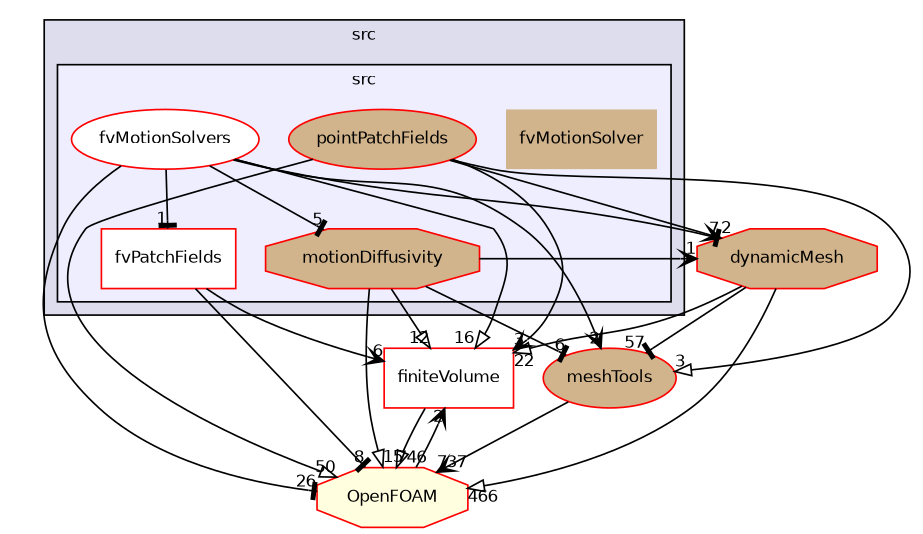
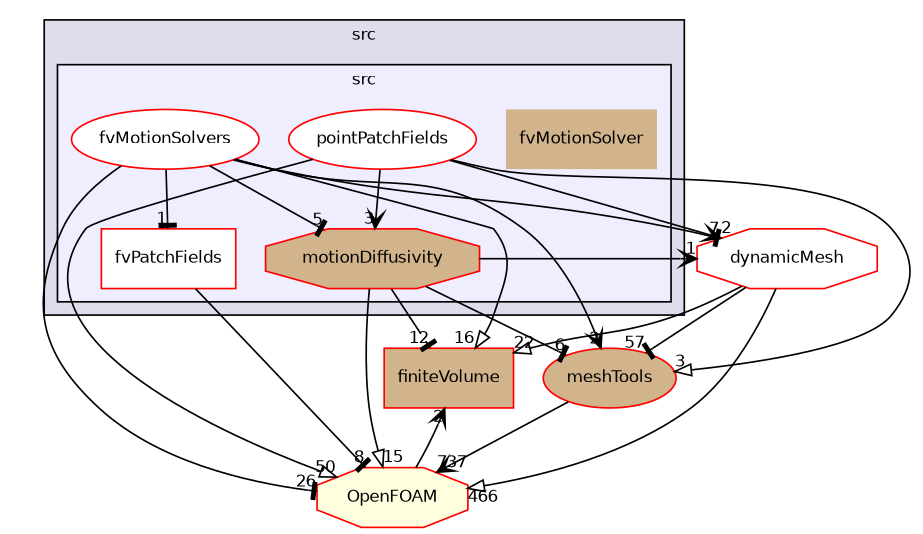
node "pointPatchFields": fillcolor tan -> white
edge "pointPatchFields" -> "finiteVolume": now "pointPatchFields" -> "motionDiffusivity"
node "dynamicMesh": fillcolor tan -> white
edge "motionDiffusivity" -> "finiteVolume": arrowhead onormal -> tee
edge "fvPatchFields" -> "finiteVolume": removed
node "finiteVolume": fillcolor white -> tan
edge "finiteVolume" -> "OpenFOAM": removed
